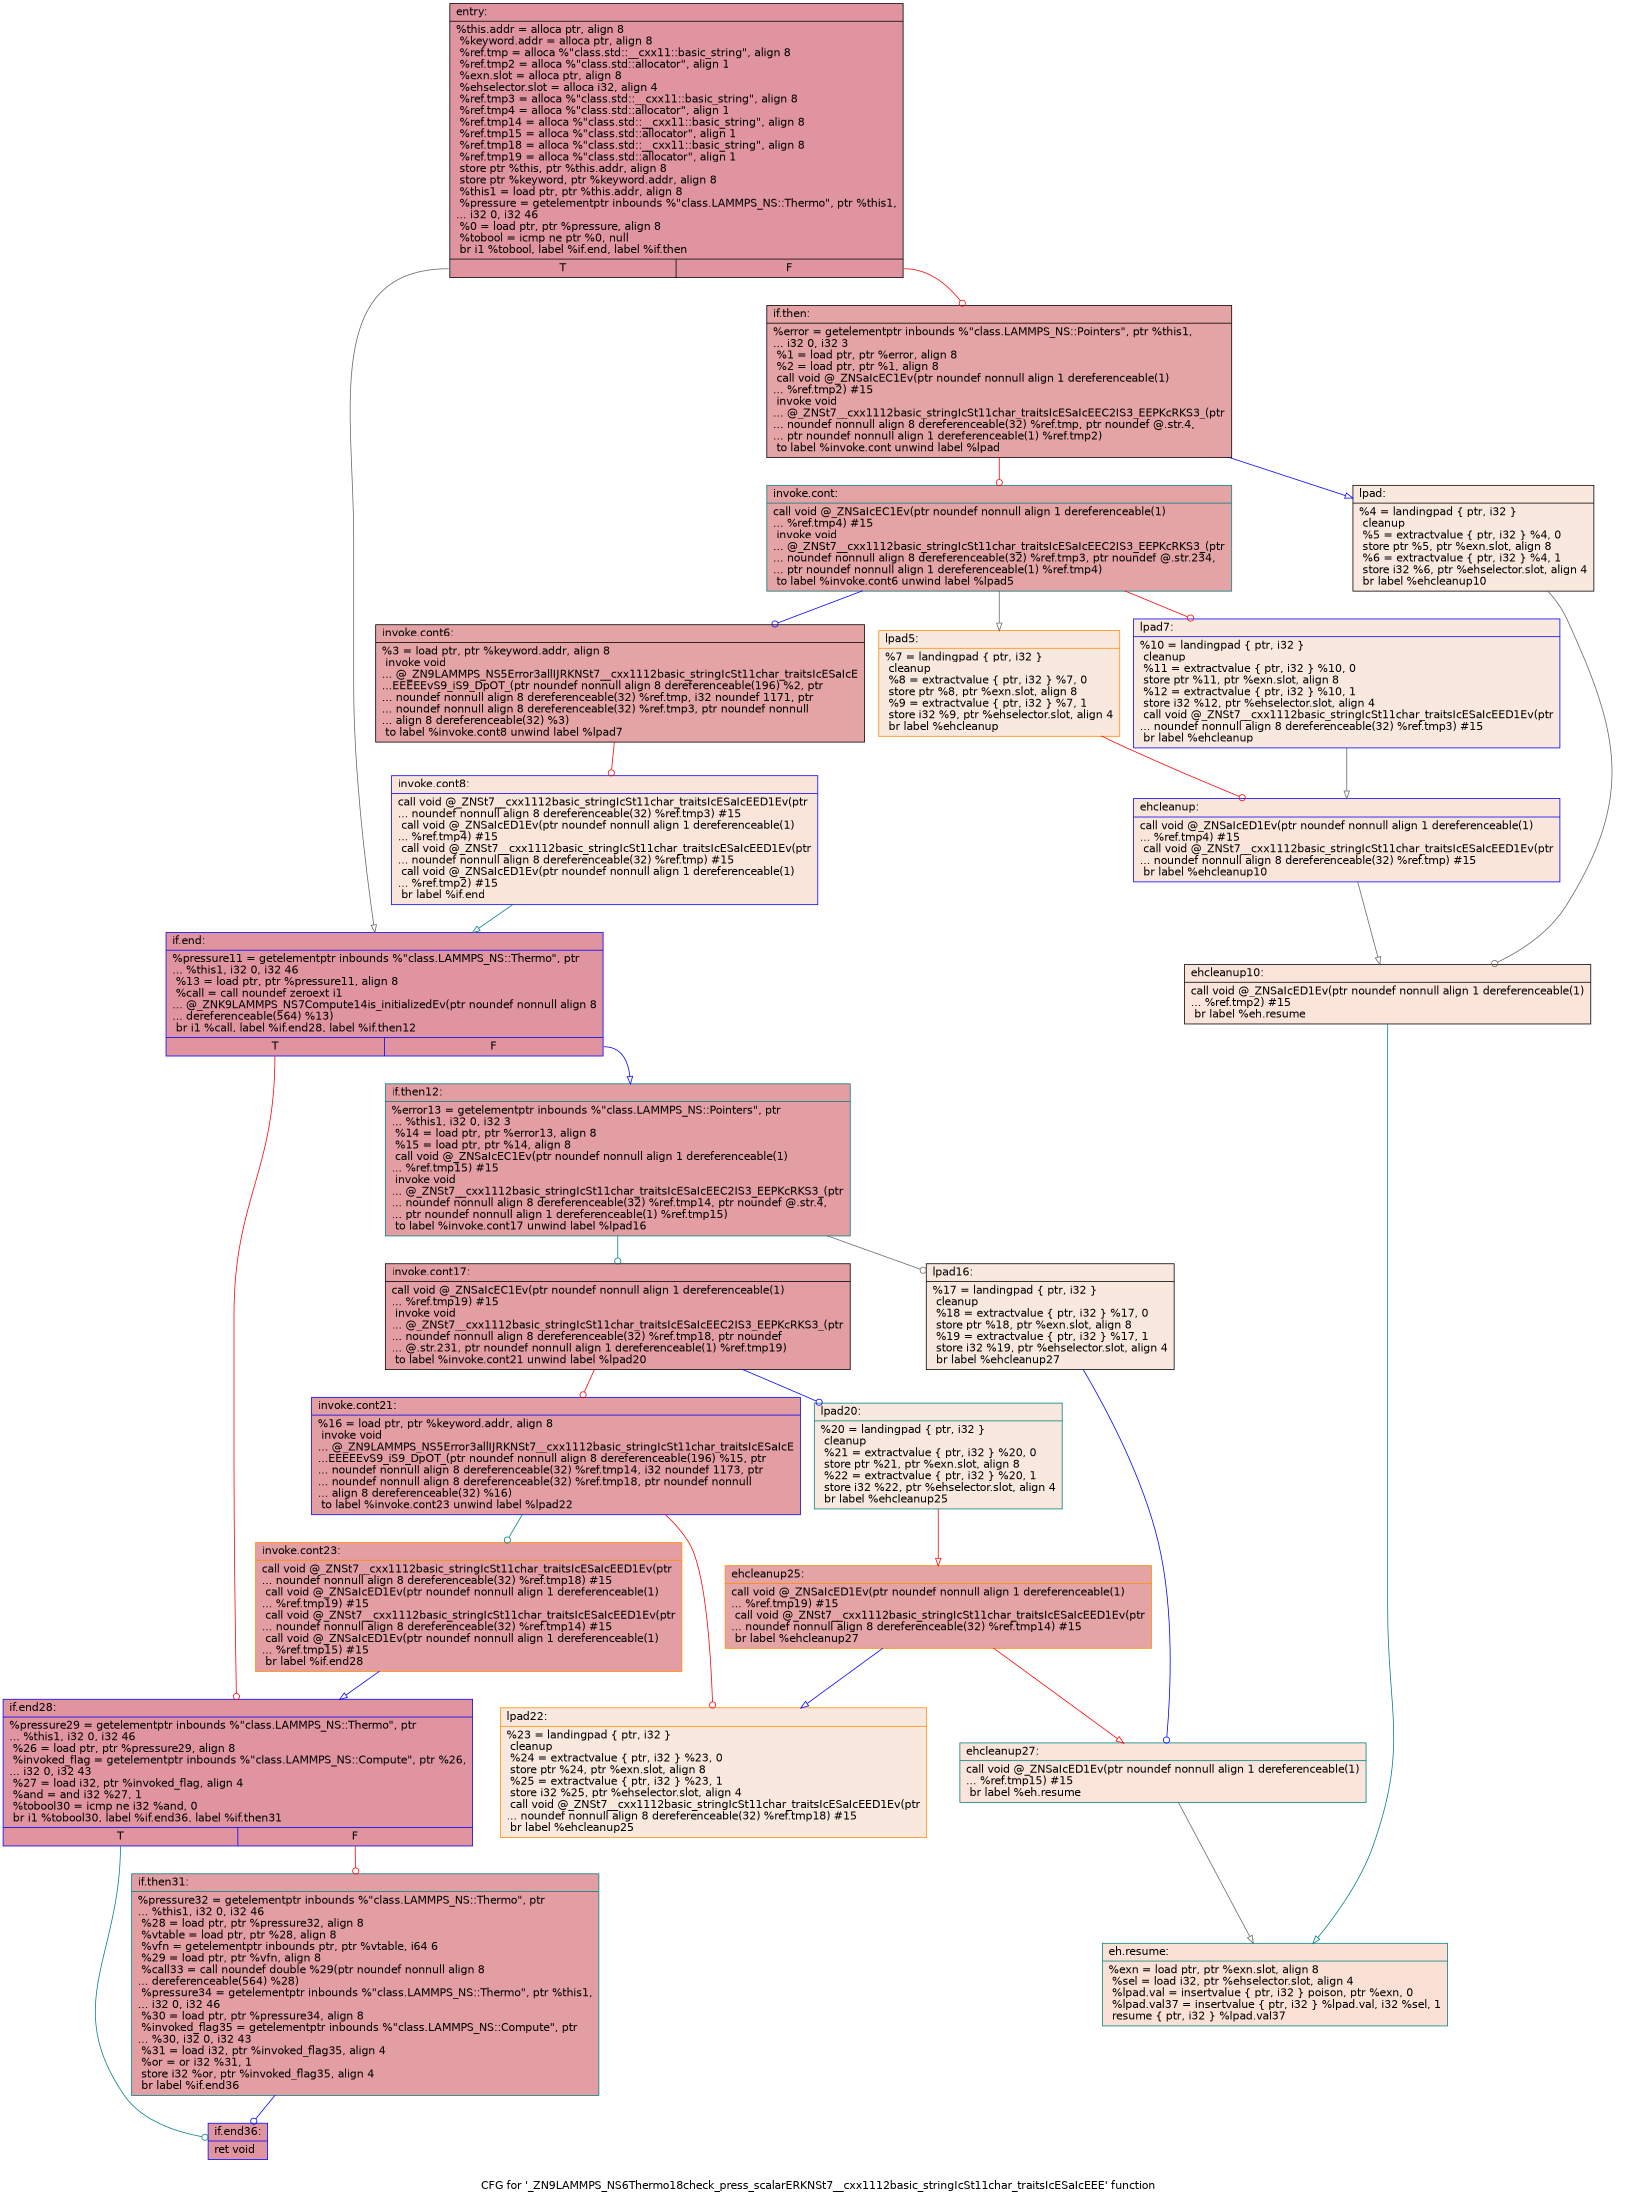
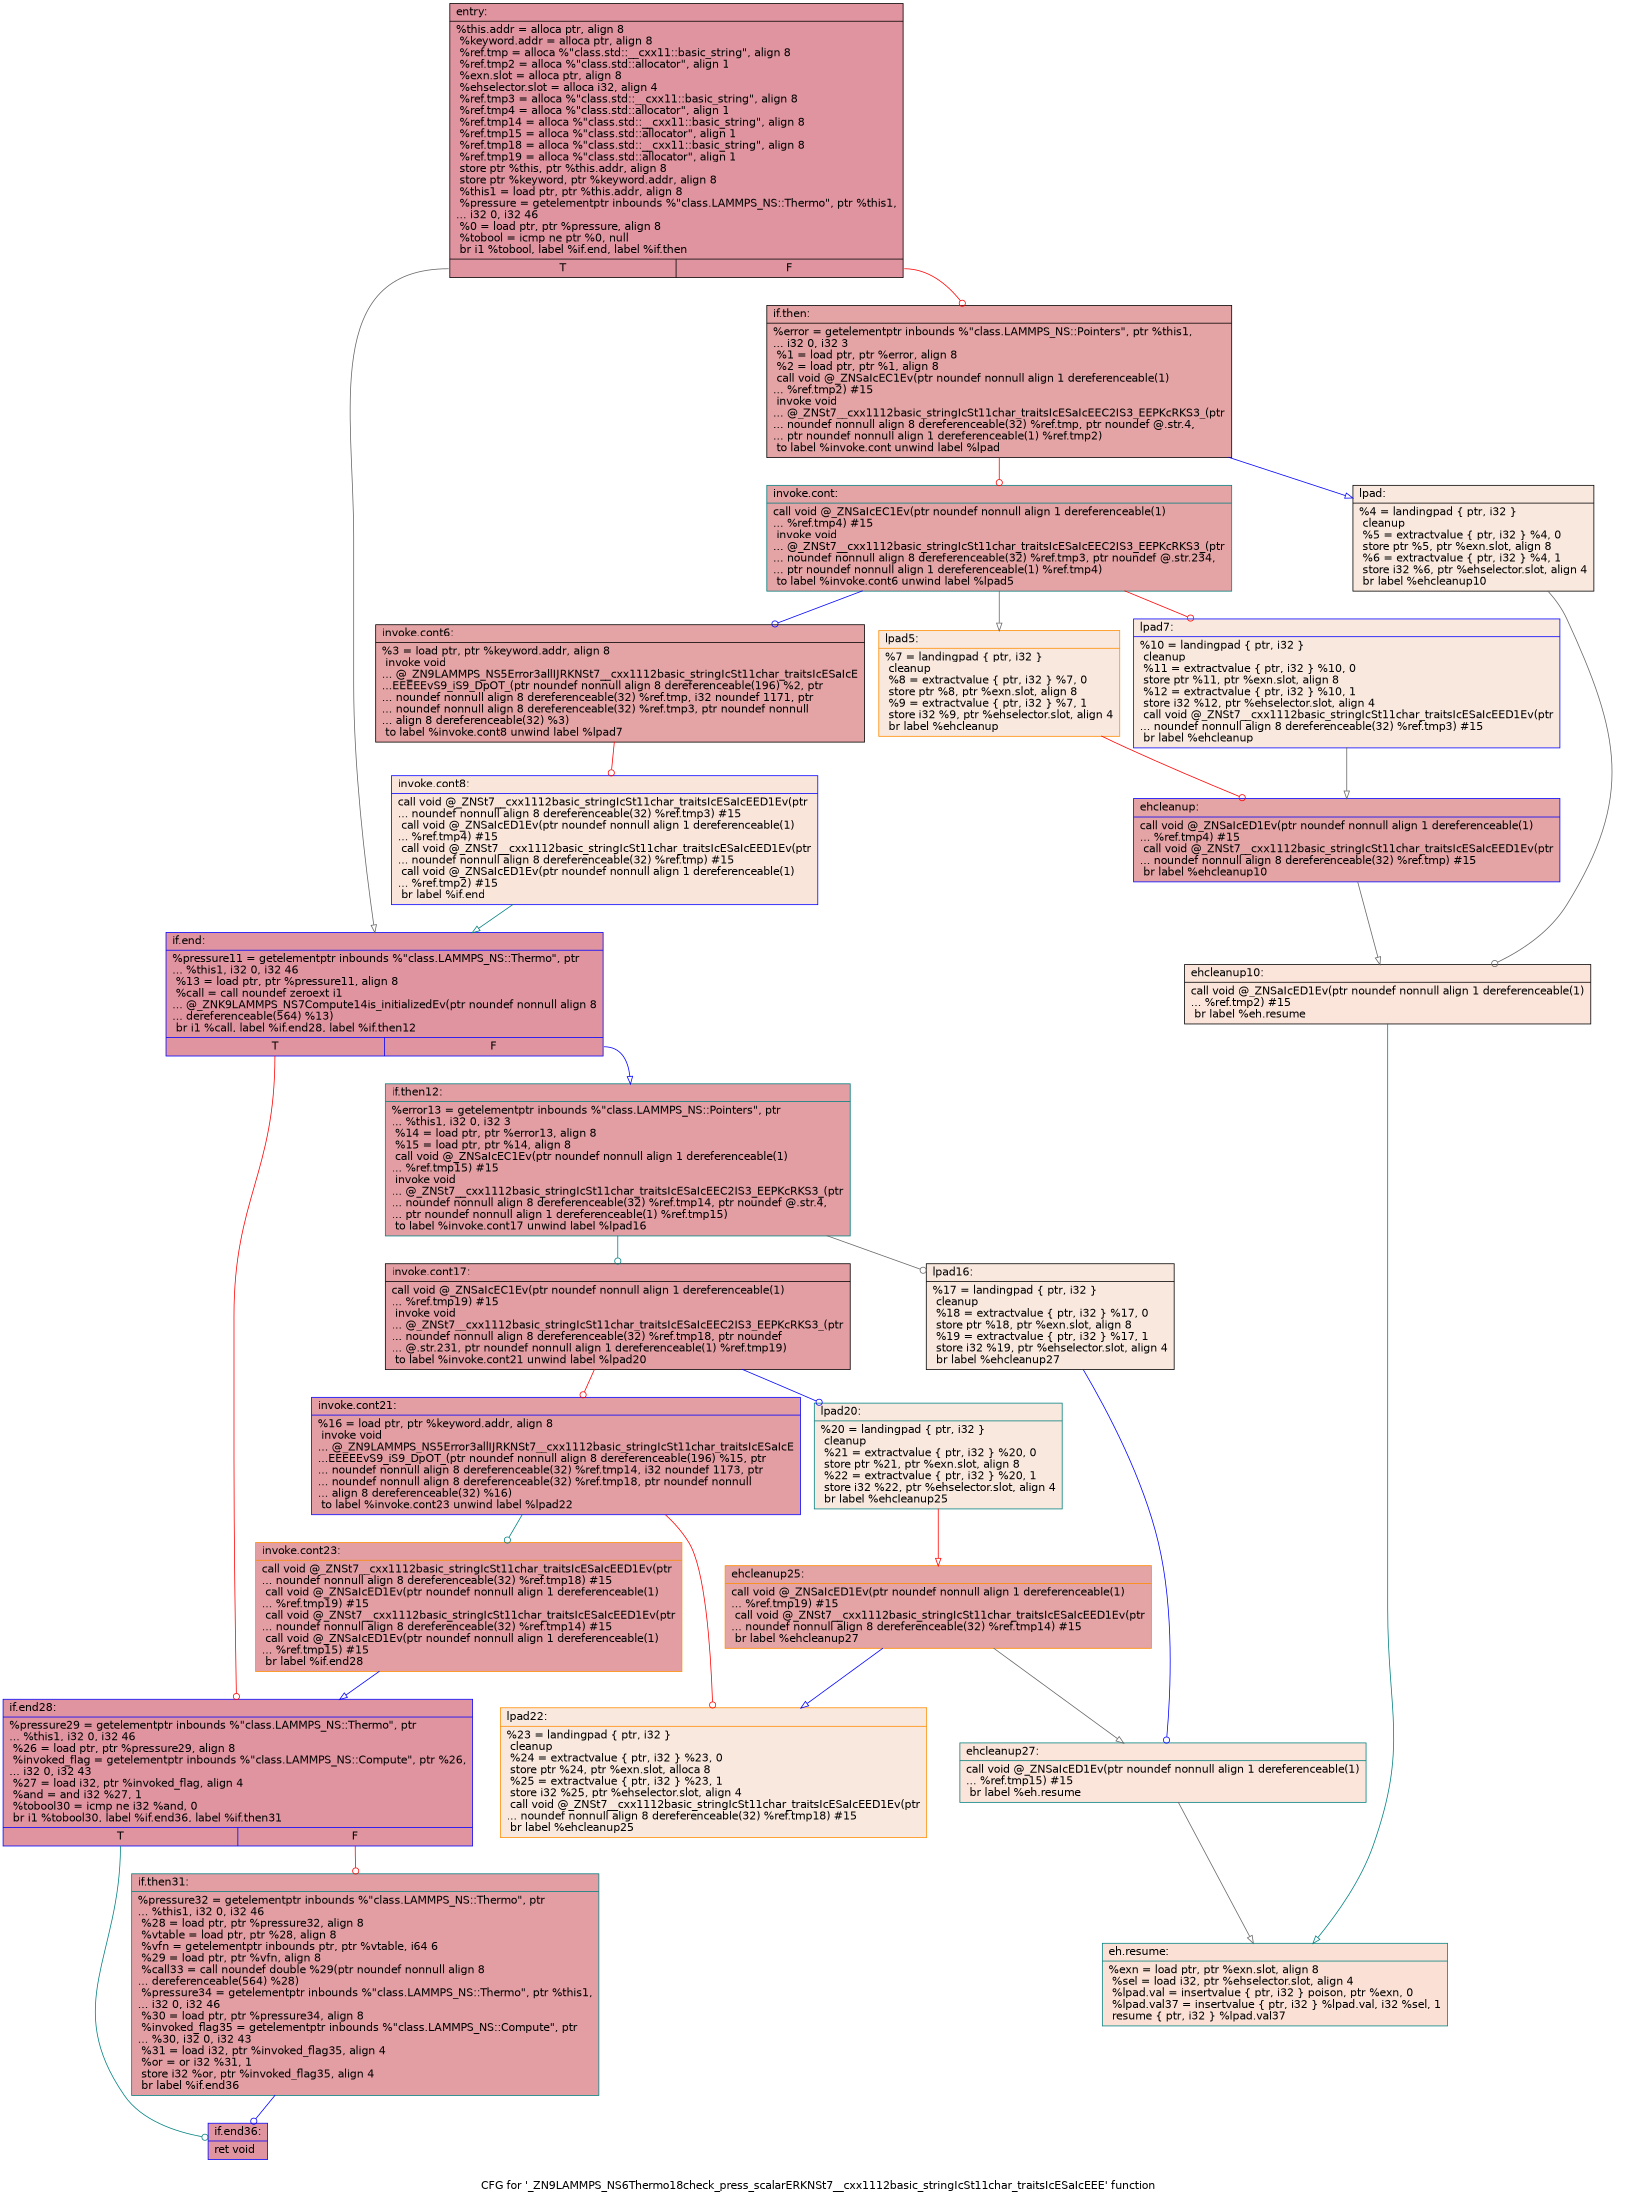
node "ehcleanup:": fillcolor #f4c5ad70 -> #c32e3170
edge "ehcleanup25:" -> "ehcleanup27:": color red -> gray40
node "lpad22:": text "store ptr %24, ptr %exn.slot, align 8" -> "store ptr %24, ptr %exn.slot, alloca 8"
